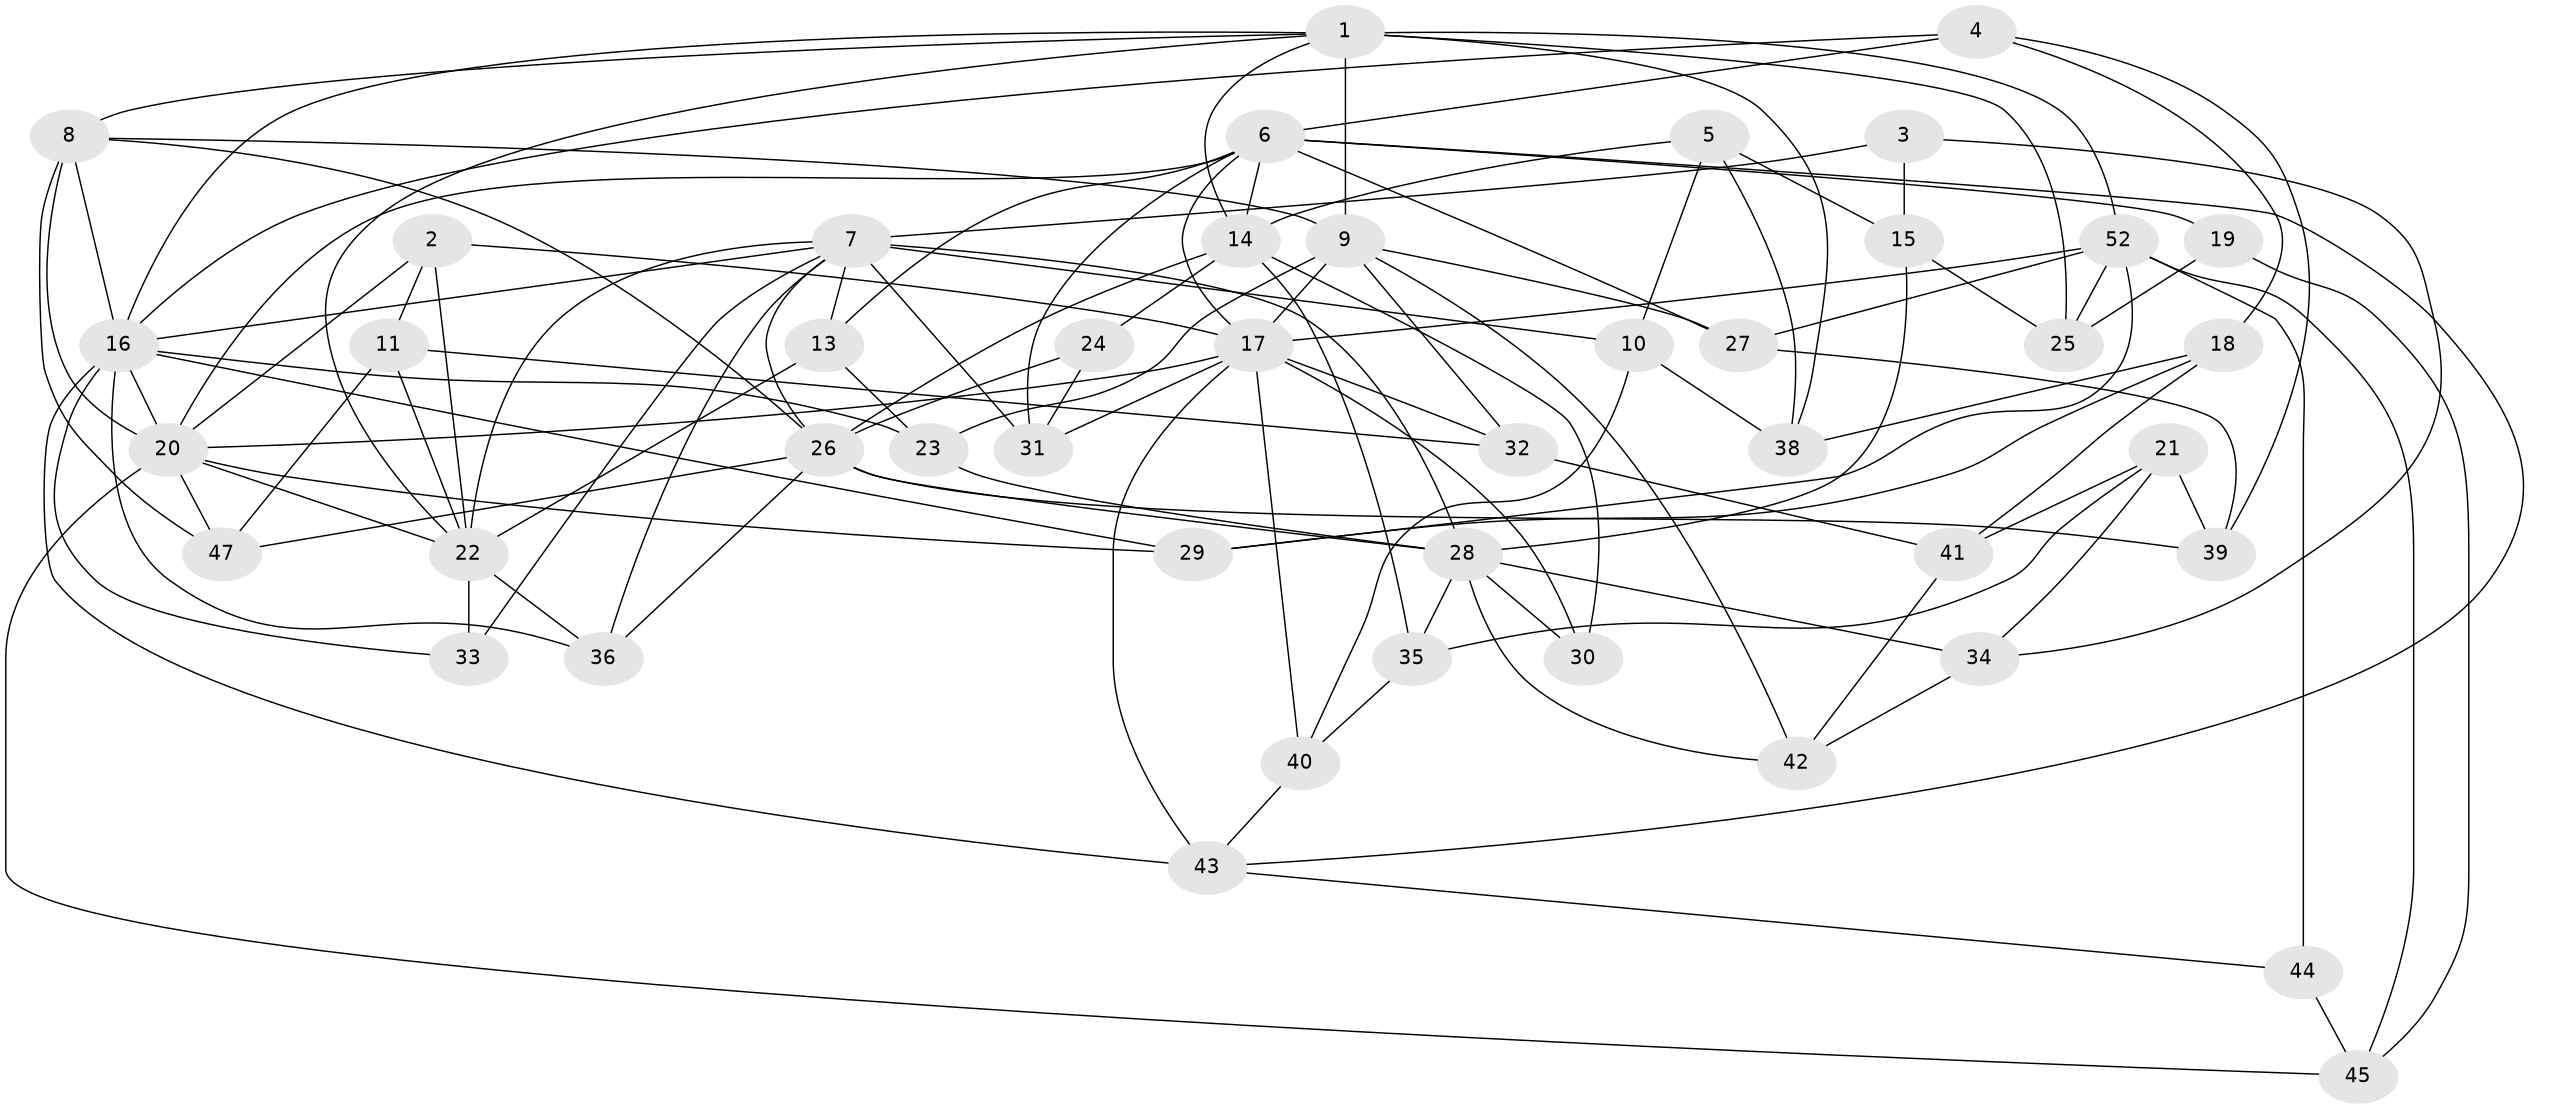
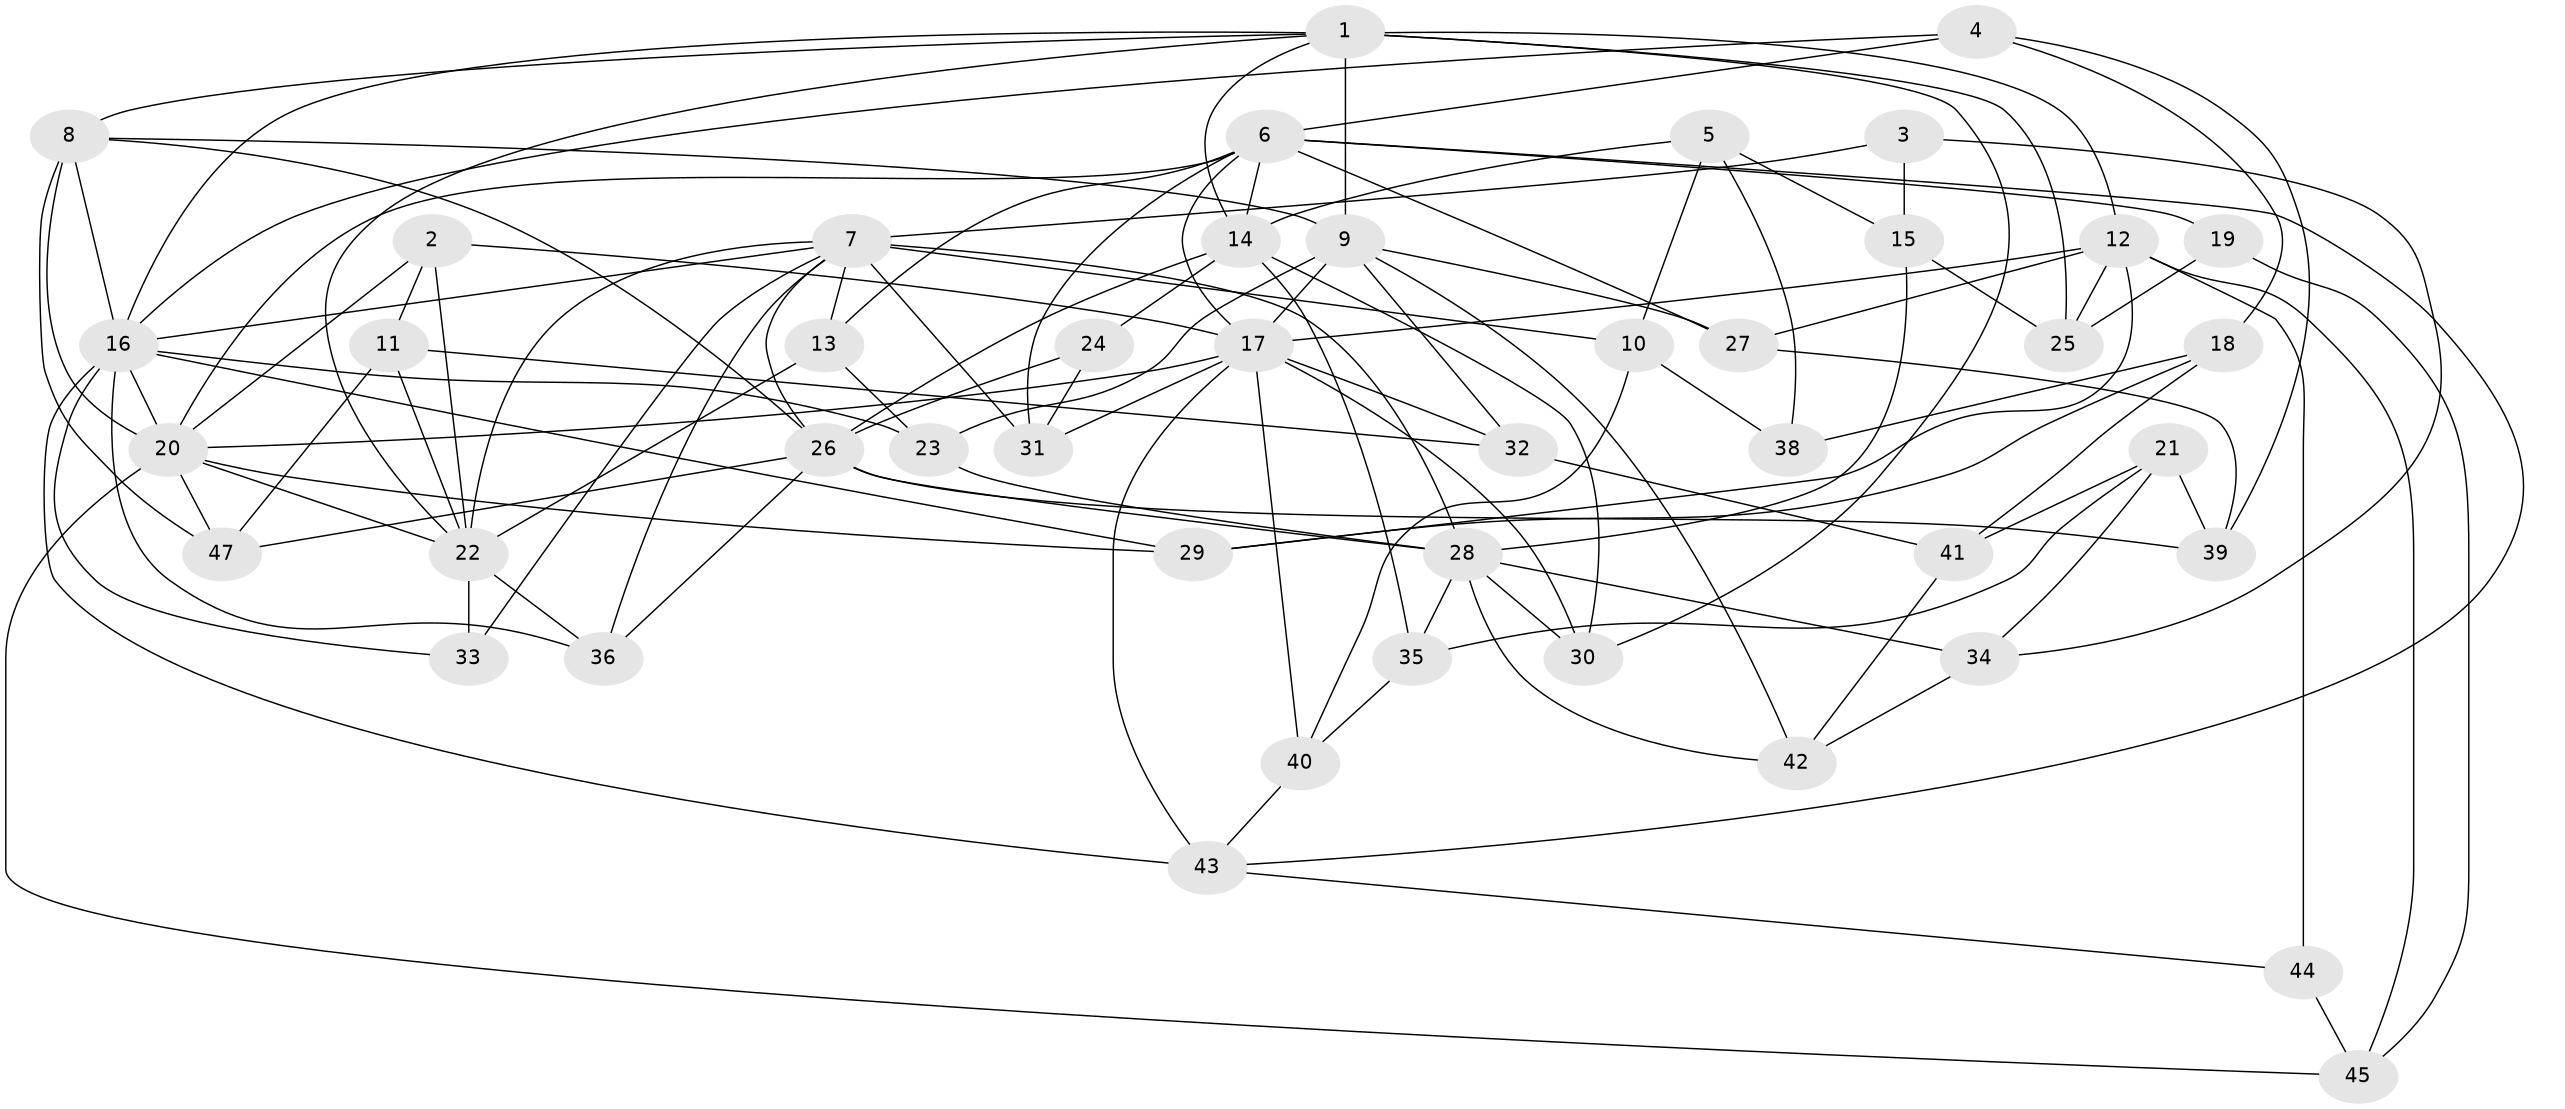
edge "1" -- "38": now "1" -- "30"
node "52": label "52" -> "12"
